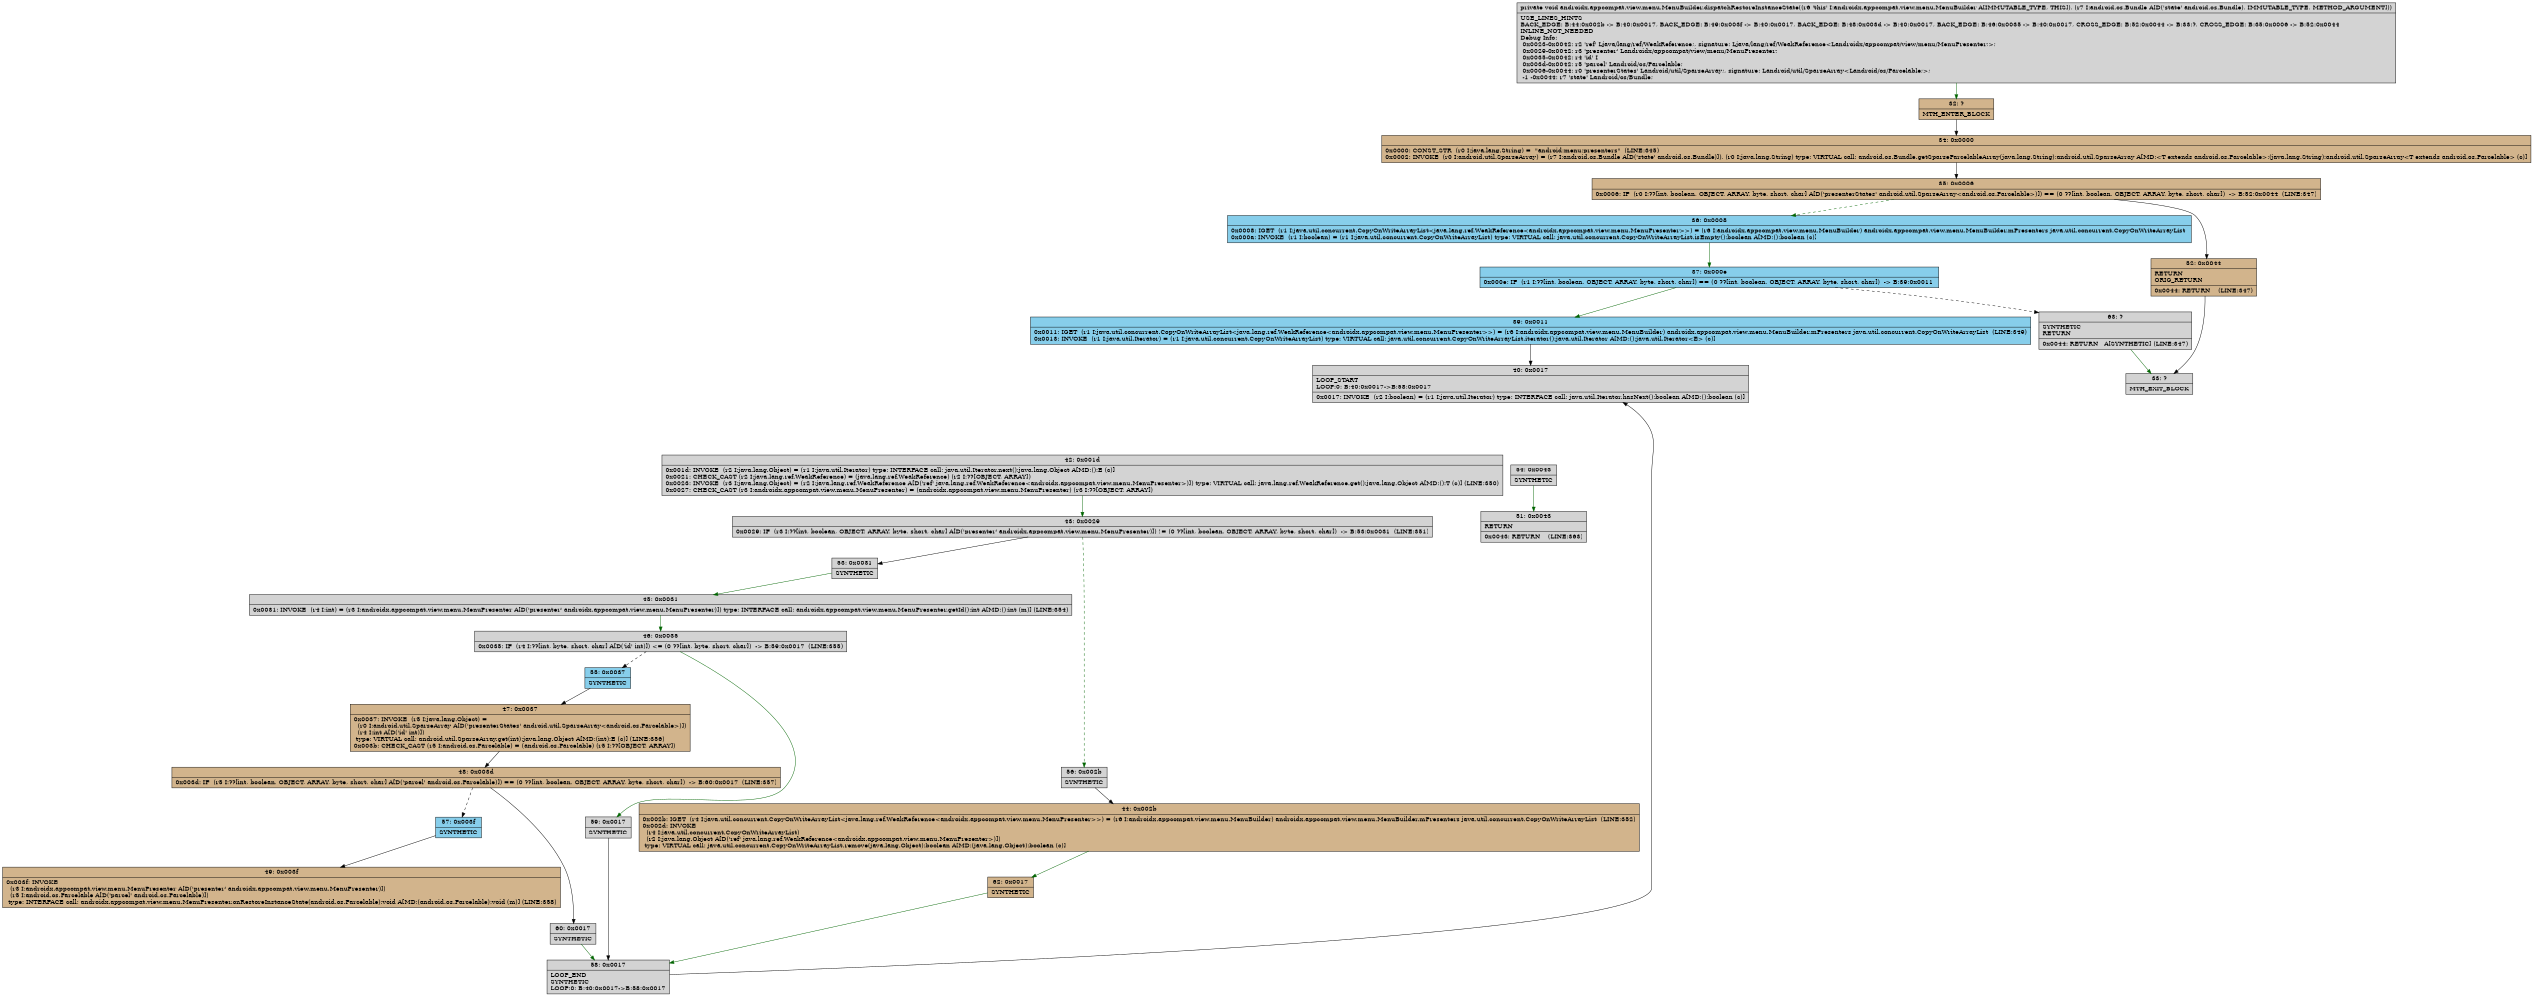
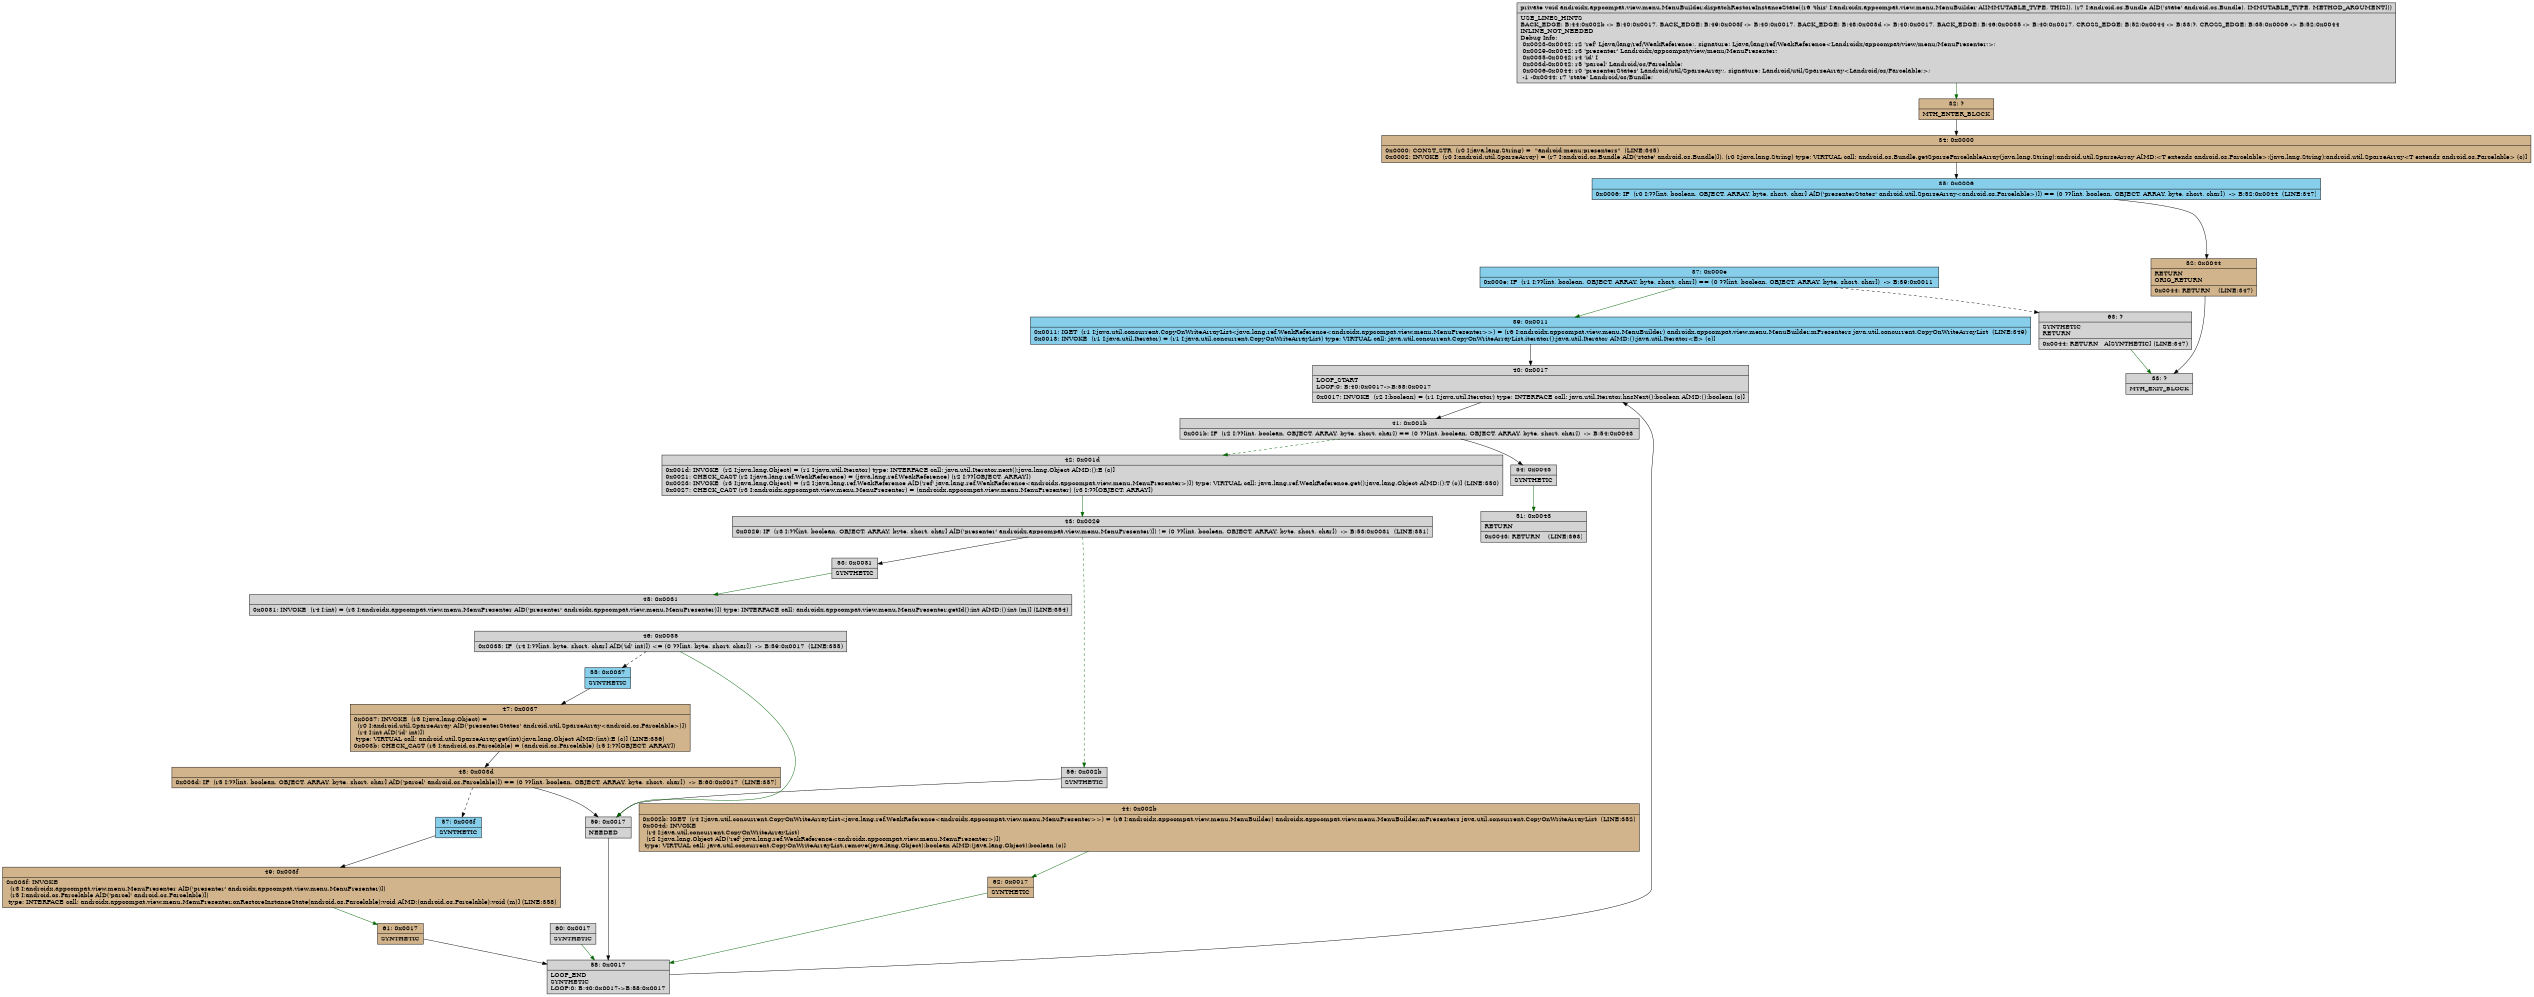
node "35: 0x0006": fillcolor tan -> skyblue
node "36: 0x0008": removed
node "41: 0x001b": added
edge "45: 0x0031" -> "46: 0x0035": removed
edge "56: 0x002b" -> "44: 0x002b": now "56: 0x002b" -> "59: 0x0017"
node "44: 0x002b": text "0x002d: INVOKE" -> "0x004d: INVOKE"
node "59: 0x0017": text "SYNTHETIC" -> "NEEDED"
edge "48: 0x003d" -> "60: 0x0017": now "48: 0x003d" -> "59: 0x0017"
node "61: 0x0017": added
